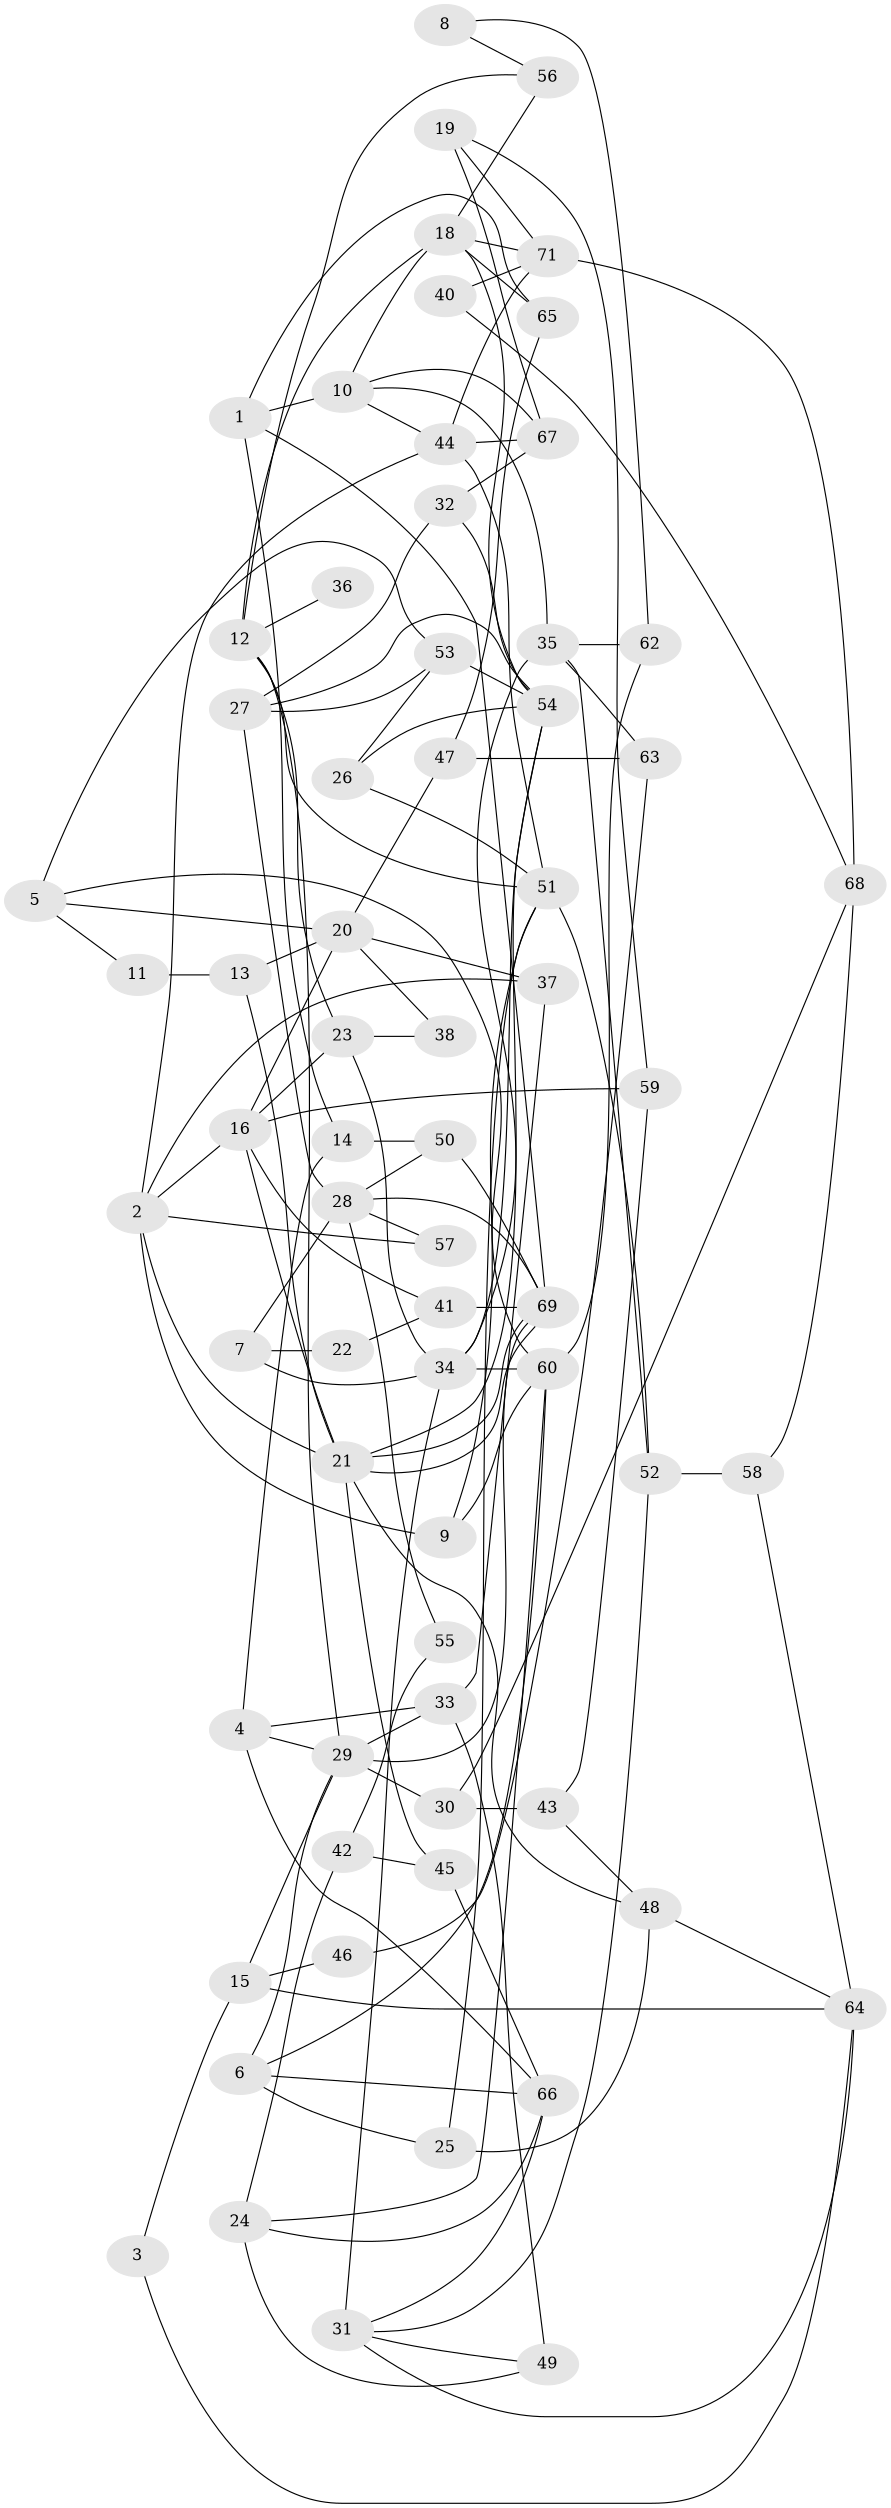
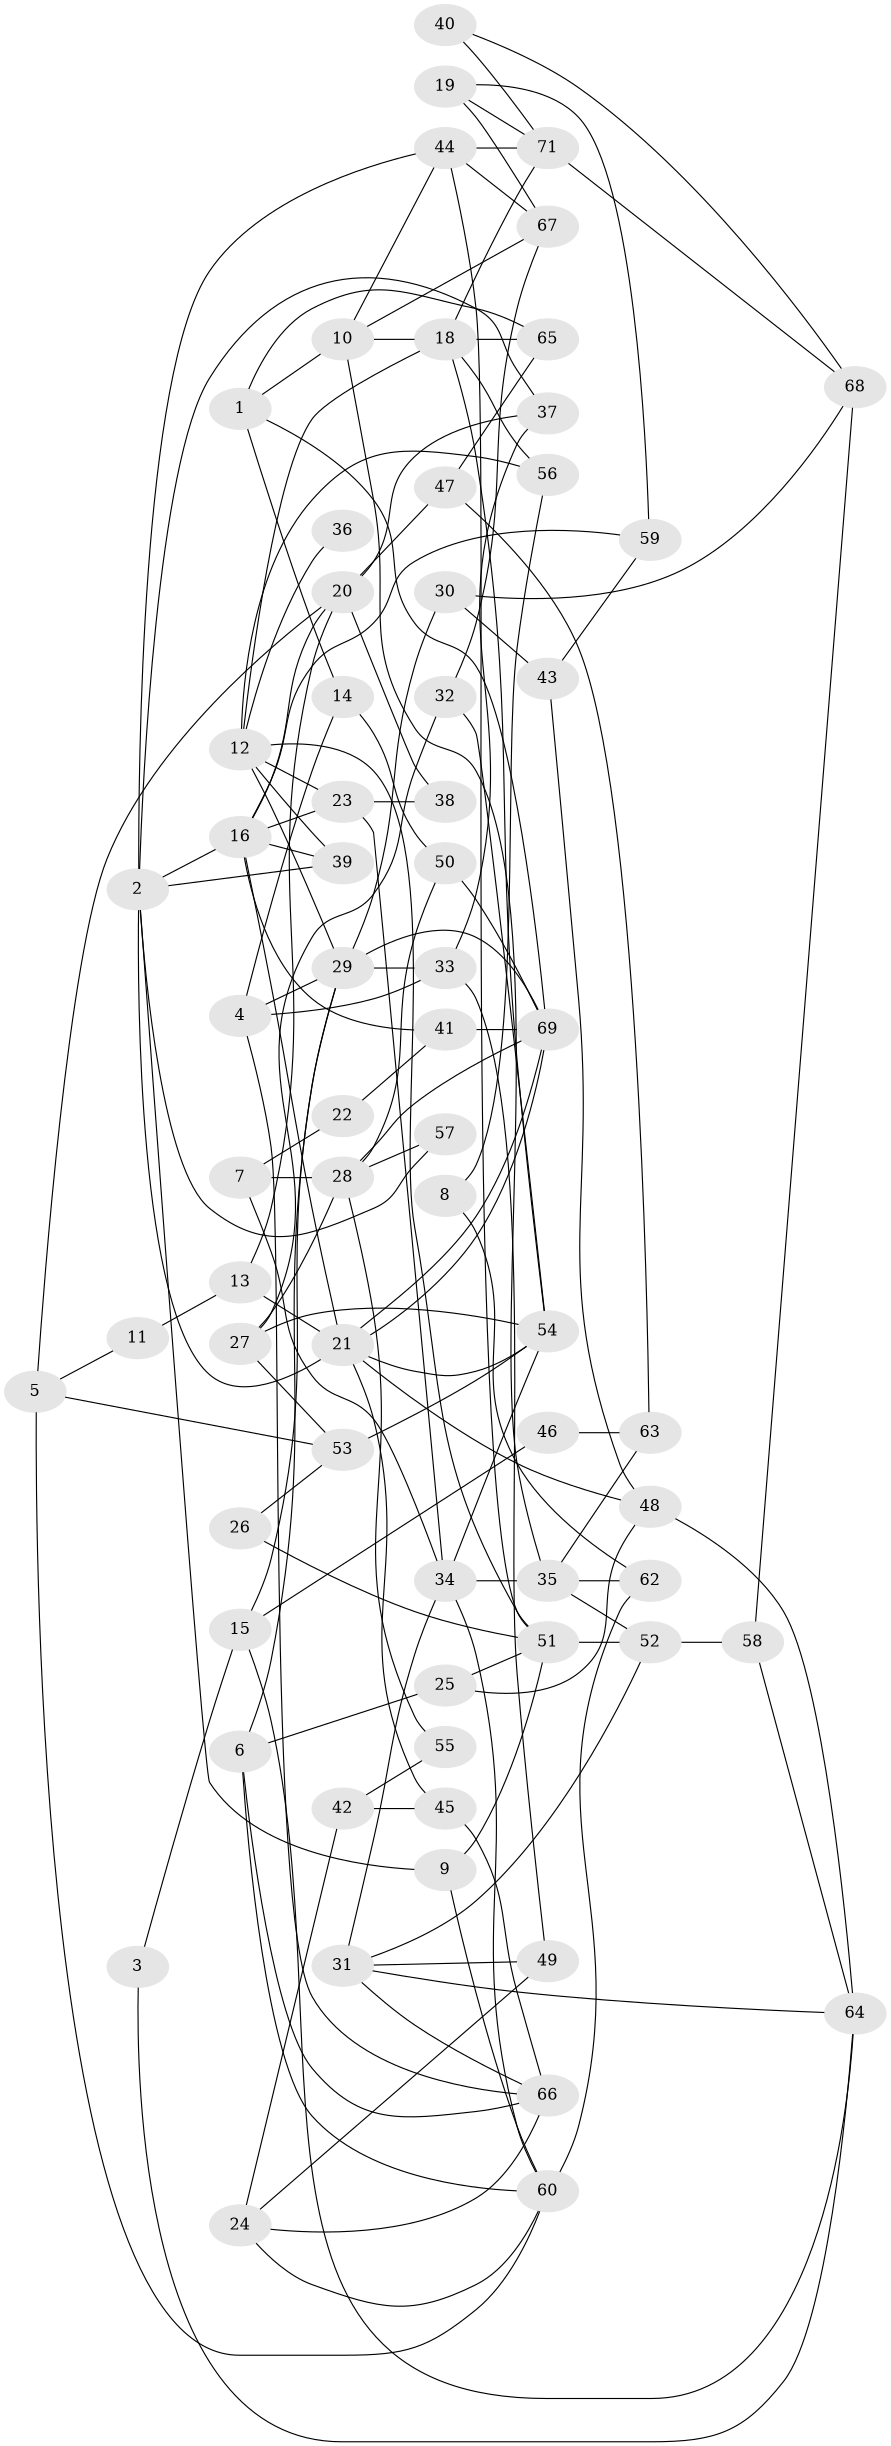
edge "54" -- "26": removed
node "39": added
